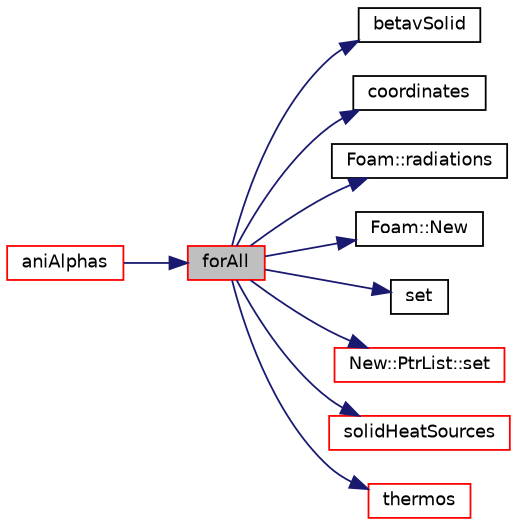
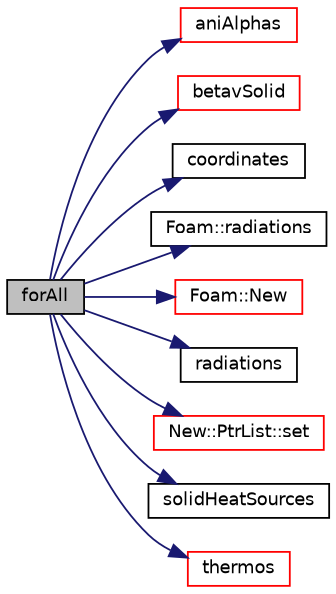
node "betavSolid": color black -> red
node "Foam::New": color black -> red
edge "aniAlphas" -> "forAll": reversed
node "forAll": color red -> black
node "set": label "set" -> "radiations"
node "solidHeatSources": color red -> black
